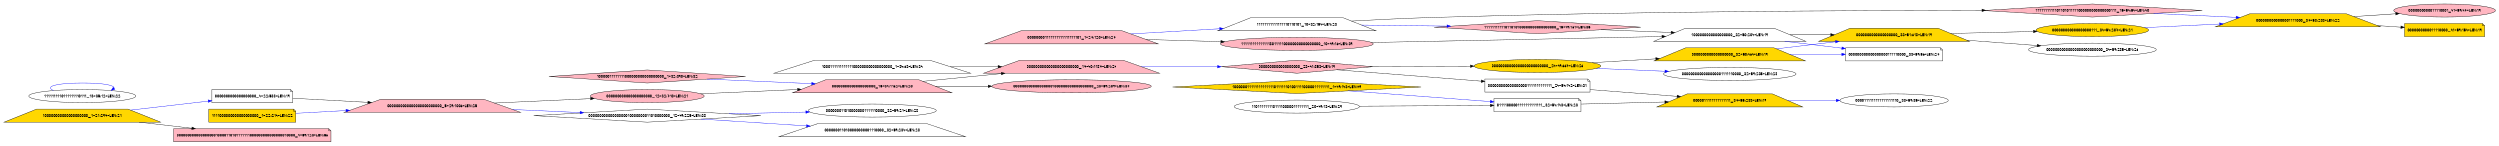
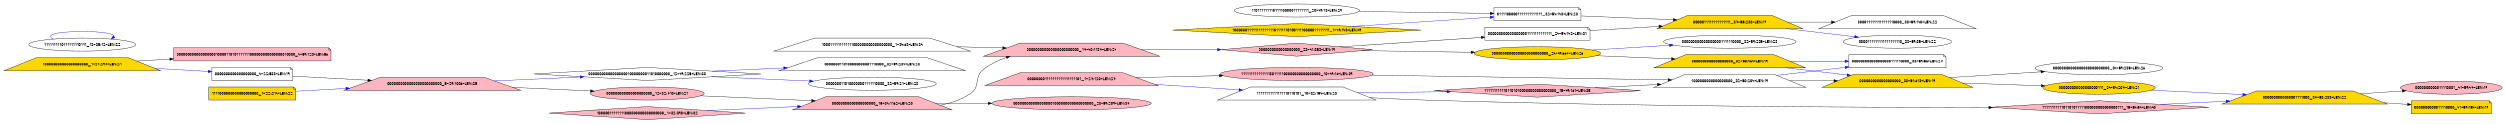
node "0000111111111111110000_38-59:140-LEN:22": added
